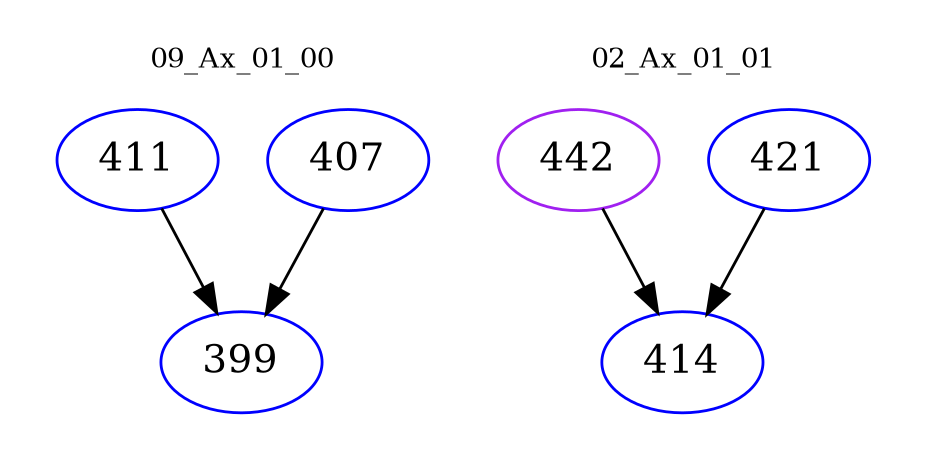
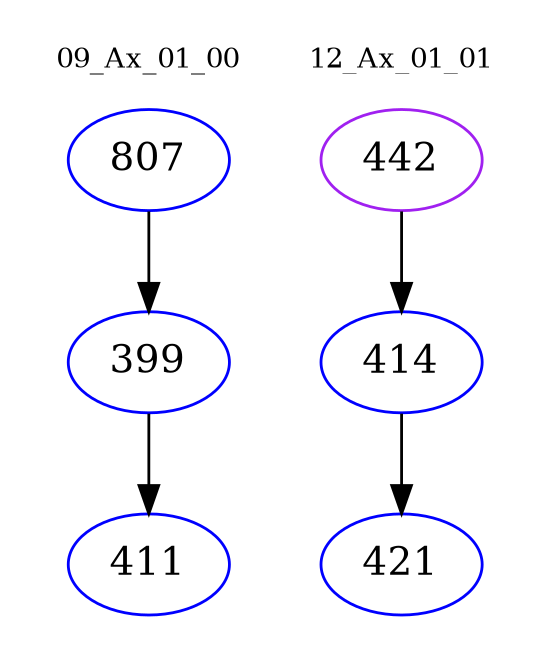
cluster "02_Ax_01_01": label "02_Ax_01_01" -> "12_Ax_01_01"
node "407": label "407" -> "807"
edge "411" -> "399": reversed
edge "421" -> "414": reversed
